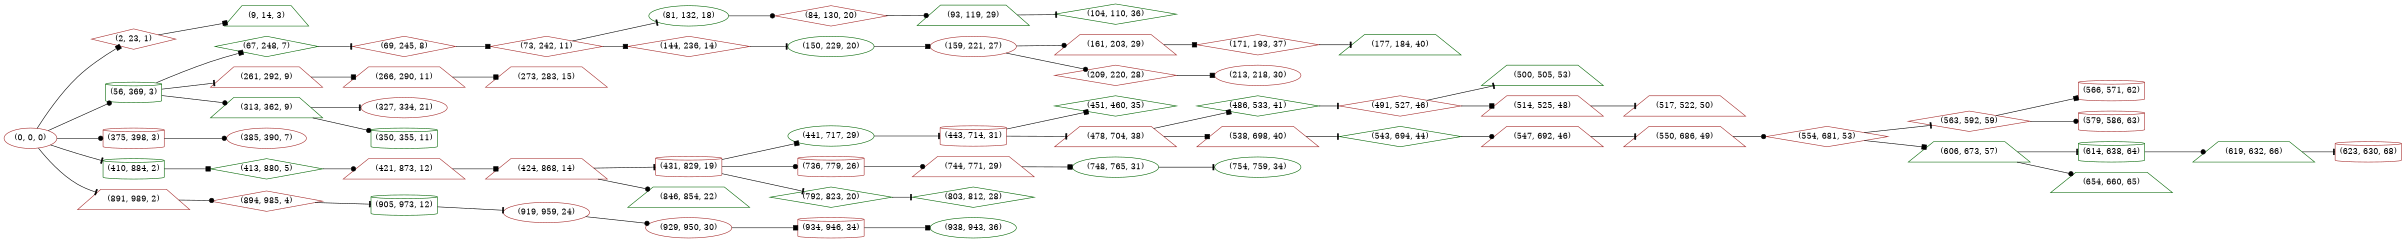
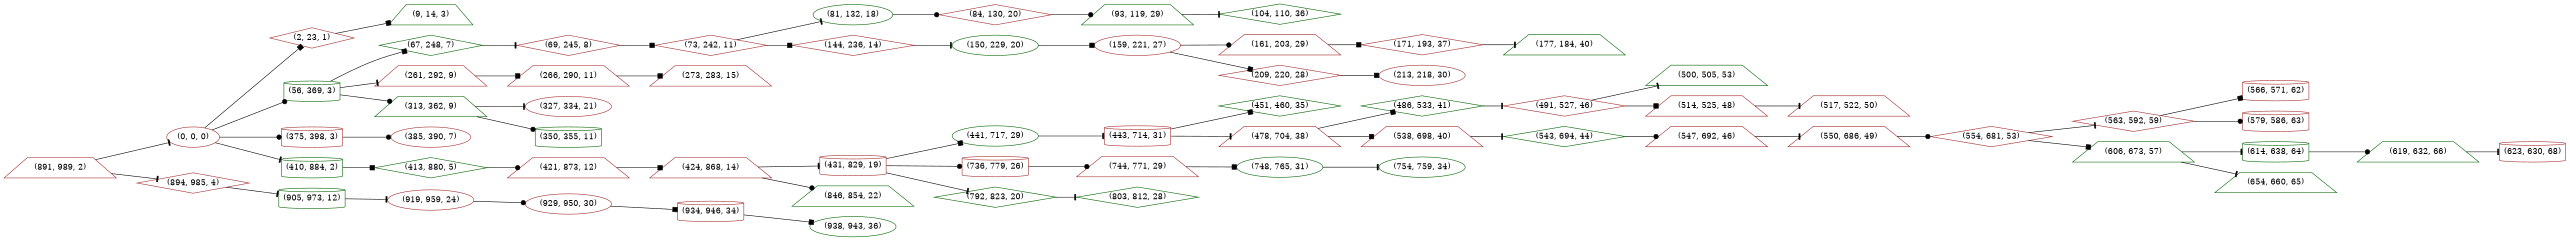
edge "(159, 221, 27)" -> "(209, 220, 28)": arrowhead dot -> box
edge "(606, 673, 57)" -> "(654, 660, 65)": arrowhead dot -> tee
edge "(0, 0, 0)" -> "(891, 989, 2)": reversed
edge "(891, 989, 2)" -> "(894, 985, 4)": arrowhead dot -> tee
